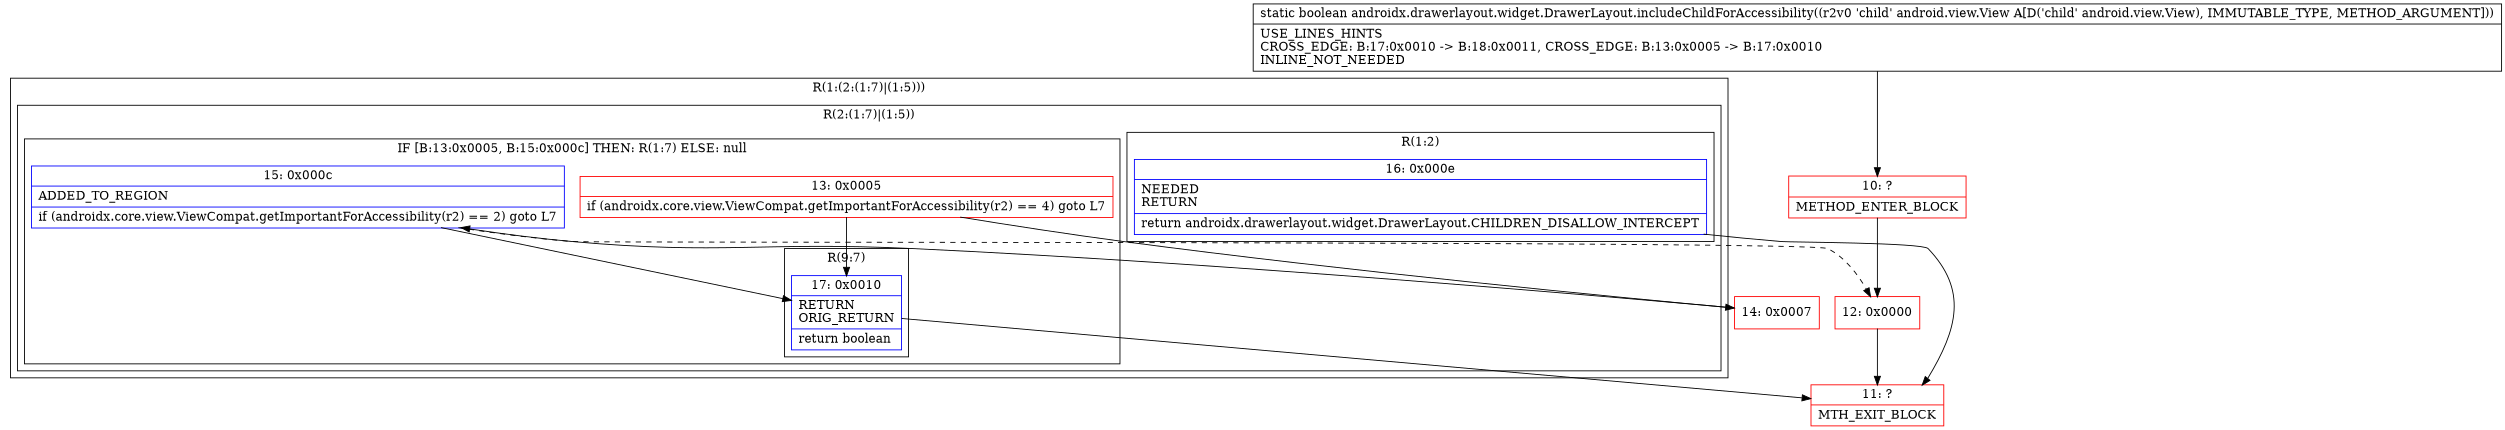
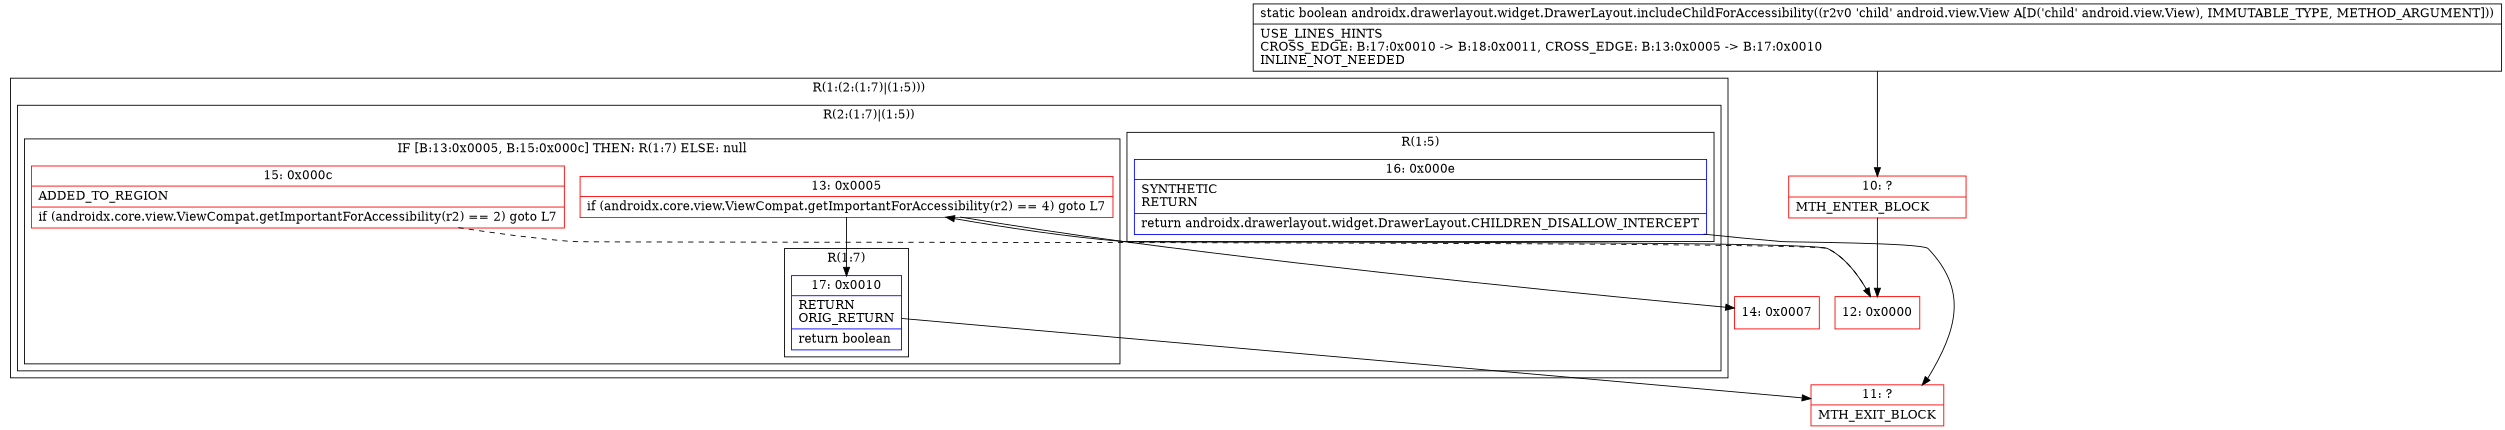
cluster "R(1:2)": label "R(1:2)" -> "R(1:5)"
node "16: 0x000e": text "NEEDED" -> "SYNTHETIC"
node "15: 0x000c": color blue -> red
node "10: ?": text "METHOD_ENTER_BLOCK" -> "MTH_ENTER_BLOCK"
cluster "R(9:7)": label "R(9:7)" -> "R(1:7)"
edge "14: 0x0007" -> "15: 0x000c": removed
edge "15: 0x000c" -> "17: 0x0010": removed
edge "12: 0x0000" -> "11: ?": now "12: 0x0000" -> "13: 0x0005"
